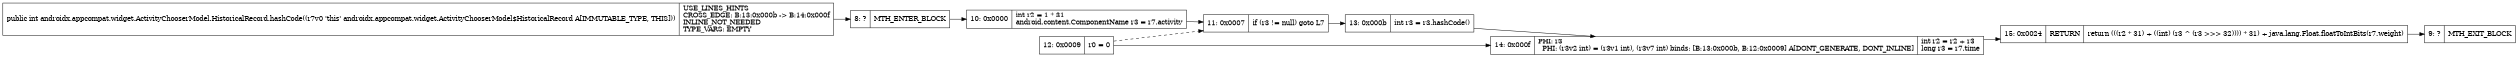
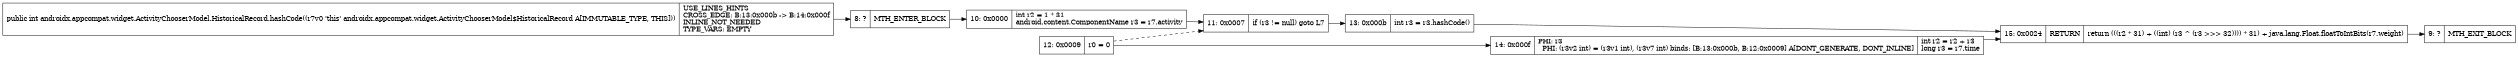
edge "13: 0x000b" -> "14: 0x000f": now "13: 0x000b" -> "15: 0x0024"
